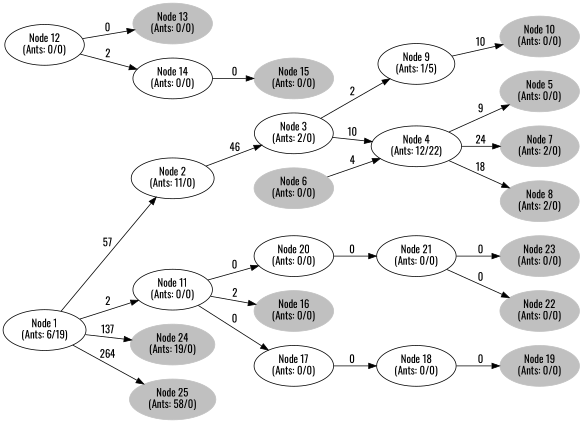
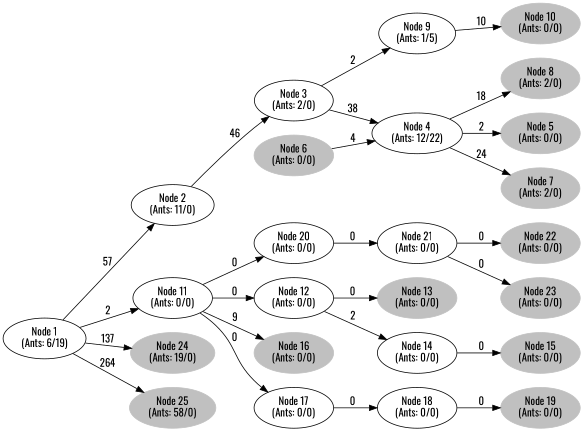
edge "Node 4 (Ants: 12/22)" -> "Node 5 (Ants: 0/0)": label "9" -> "2"
edge "Node 3 (Ants: 2/0)" -> "Node 4 (Ants: 12/22)": label "10" -> "38"
edge "Node 11 (Ants: 0/0)" -> "Node 16 (Ants: 0/0)": label "2" -> "9"
edge "Node 11 (Ants: 0/0)" -> "Node 12 (Ants: 0/0)": added, label "0"
